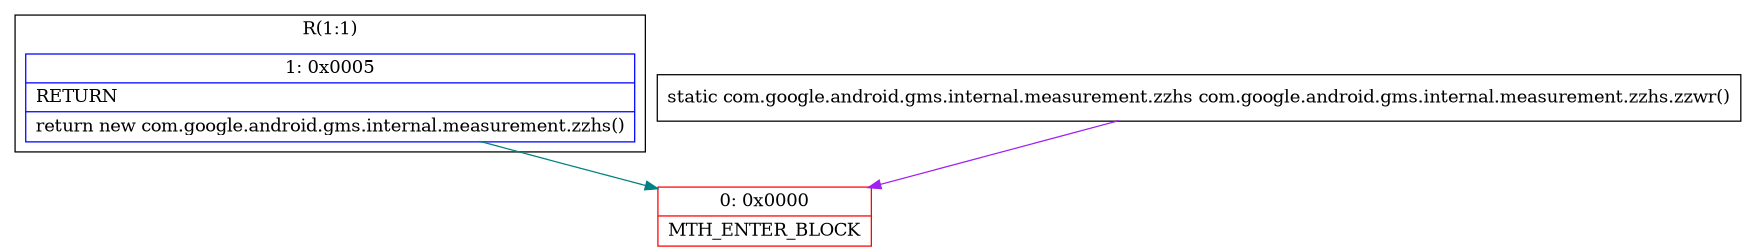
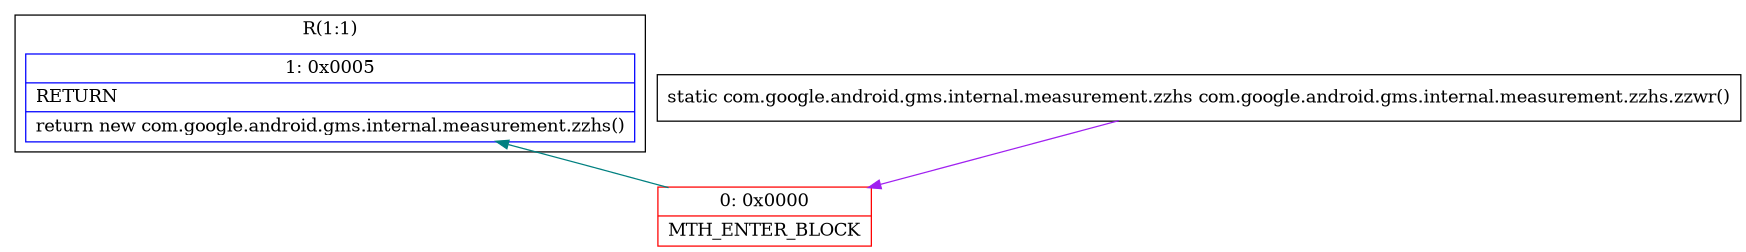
edge "1: 0x0005" -> "0: 0x0000": reversed
